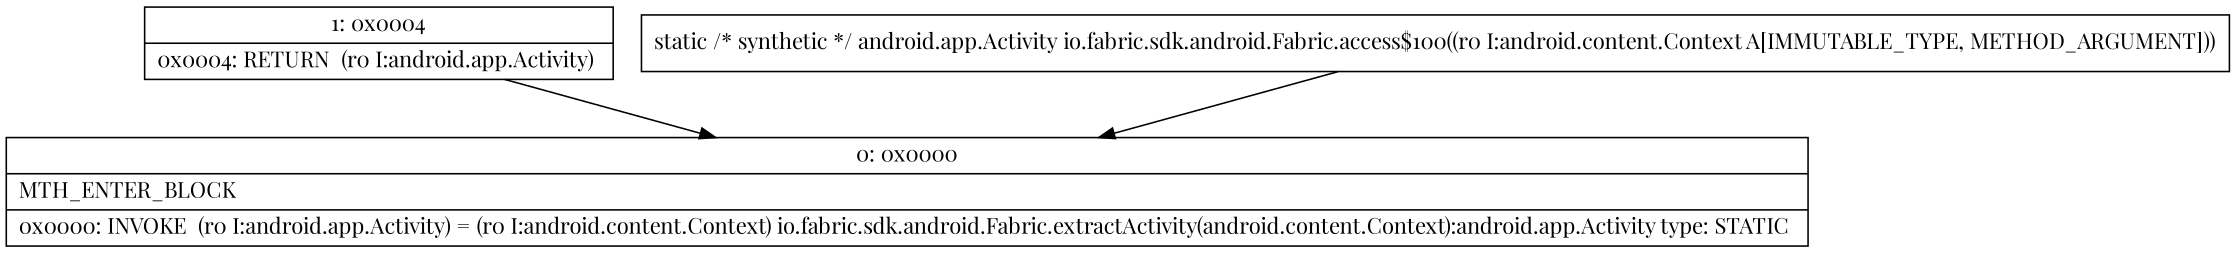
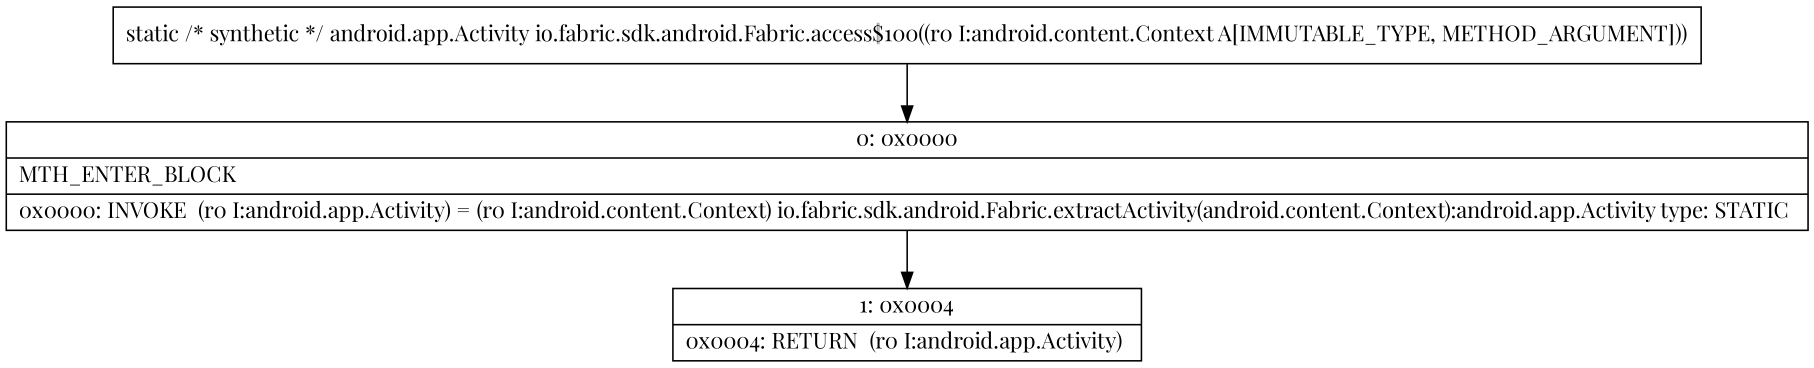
edge "1: 0x0004" -> "0: 0x0000": reversed
